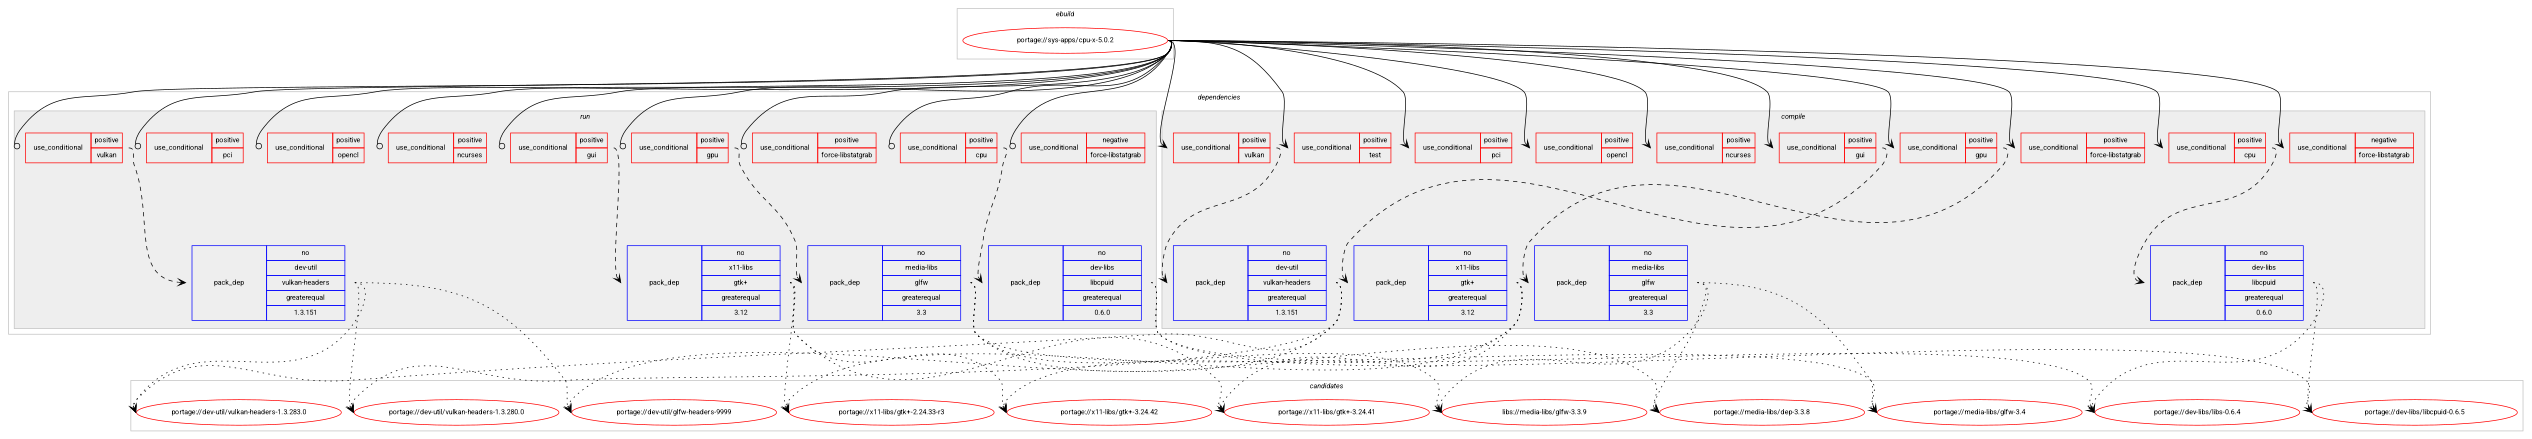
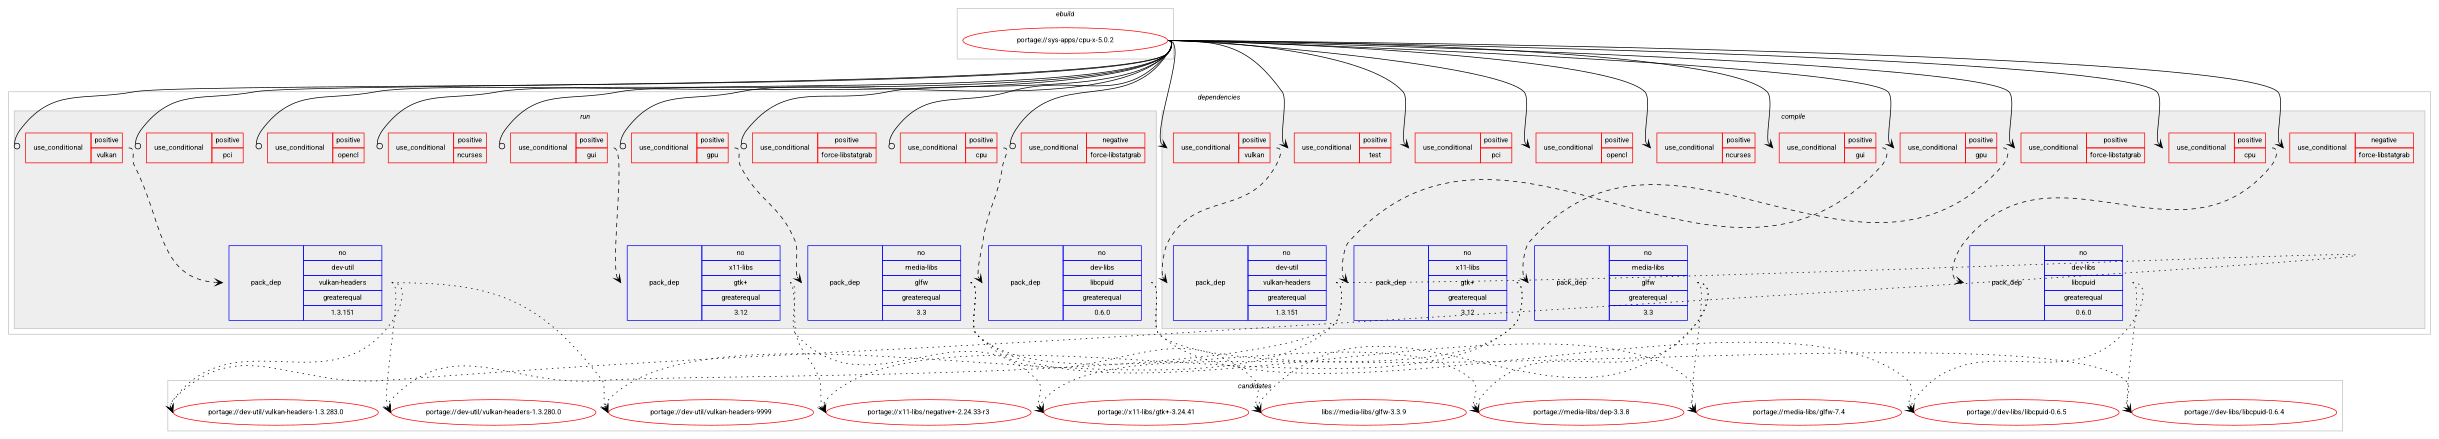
node "portage://dev-util/glfw-headers-9999": label "portage://dev-util/glfw-headers-9999" -> "portage://dev-util/vulkan-headers-9999"
node "portage://x11-libs/gtk+-2.24.33-r3": label "portage://x11-libs/gtk+-2.24.33-r3" -> "portage://x11-libs/negative+-2.24.33-r3"
node "portage://x11-libs/gtk+-3.24.42": removed
node "portage://media-libs/glfw-3.4": label "portage://media-libs/glfw-3.4" -> "portage://media-libs/glfw-7.4"
node "portage://dev-libs/libs-0.6.4": label "portage://dev-libs/libs-0.6.4" -> "portage://dev-libs/libcpuid-0.6.4"
